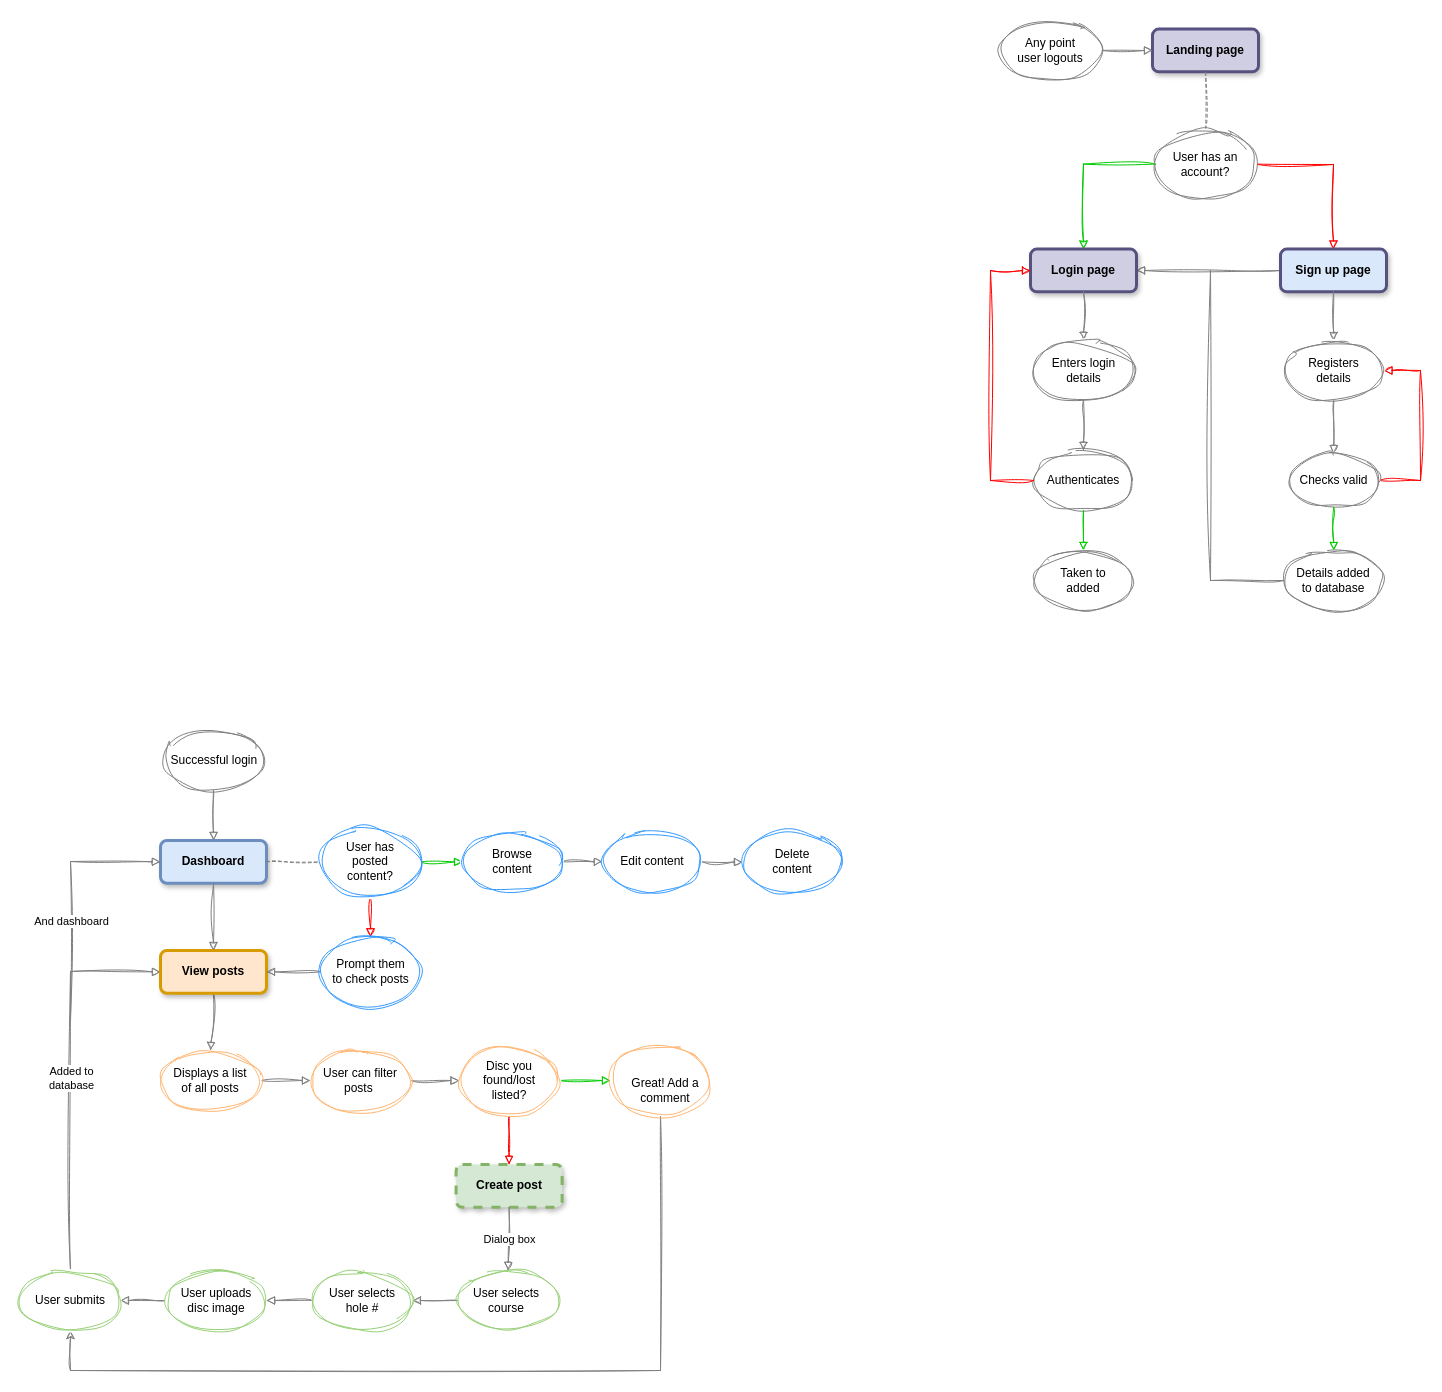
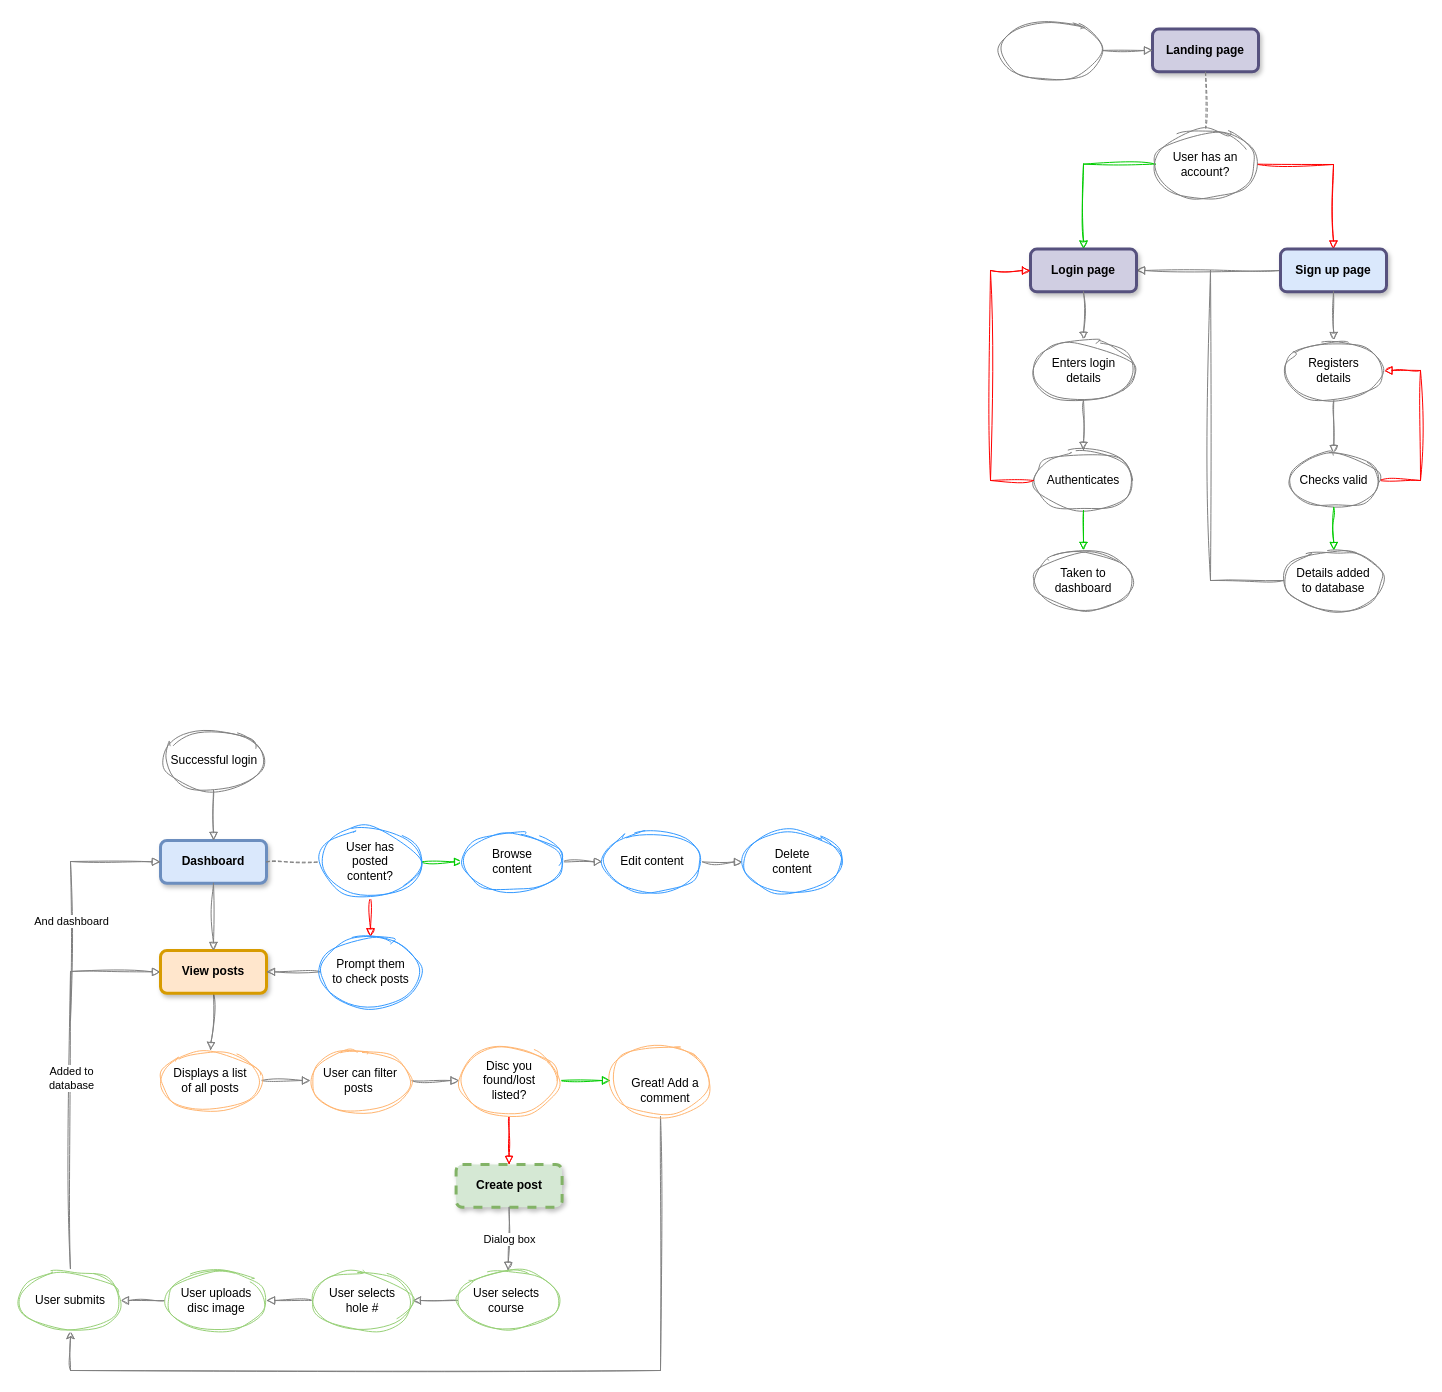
node "Any point user logouts": removed
node "Taken to added": label "Taken to added" -> "Taken to dashboard"
